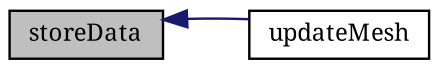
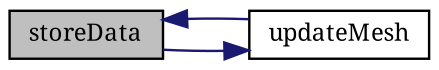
edge "storeData" -> "updateMesh": added
